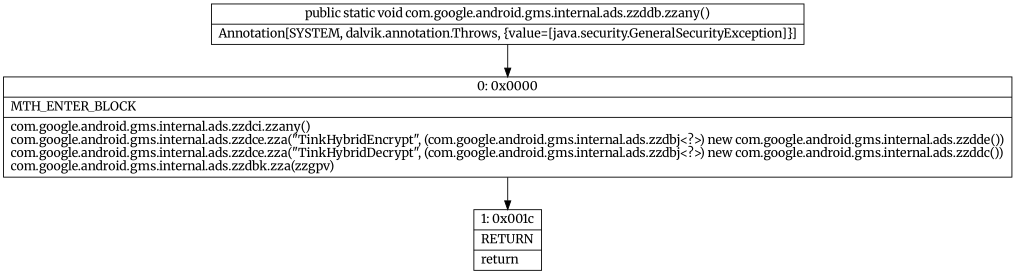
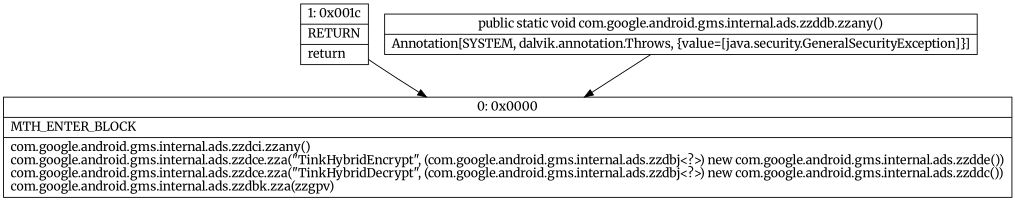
edge "0: 0x0000" -> "1: 0x001c": reversed
